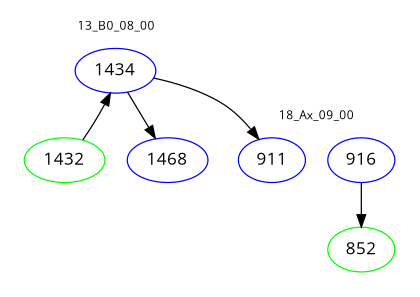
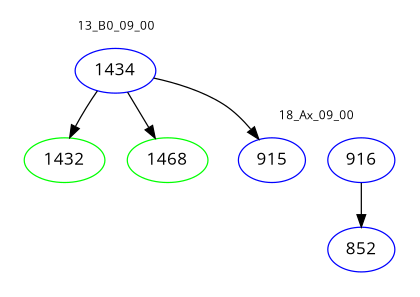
cluster "13_B0_08_00": label "13_B0_08_00" -> "13_B0_09_00"
edge "1432" -> "1434": reversed
node "1468": color blue -> green
node "911": label "911" -> "915"
node "852": color green -> blue
